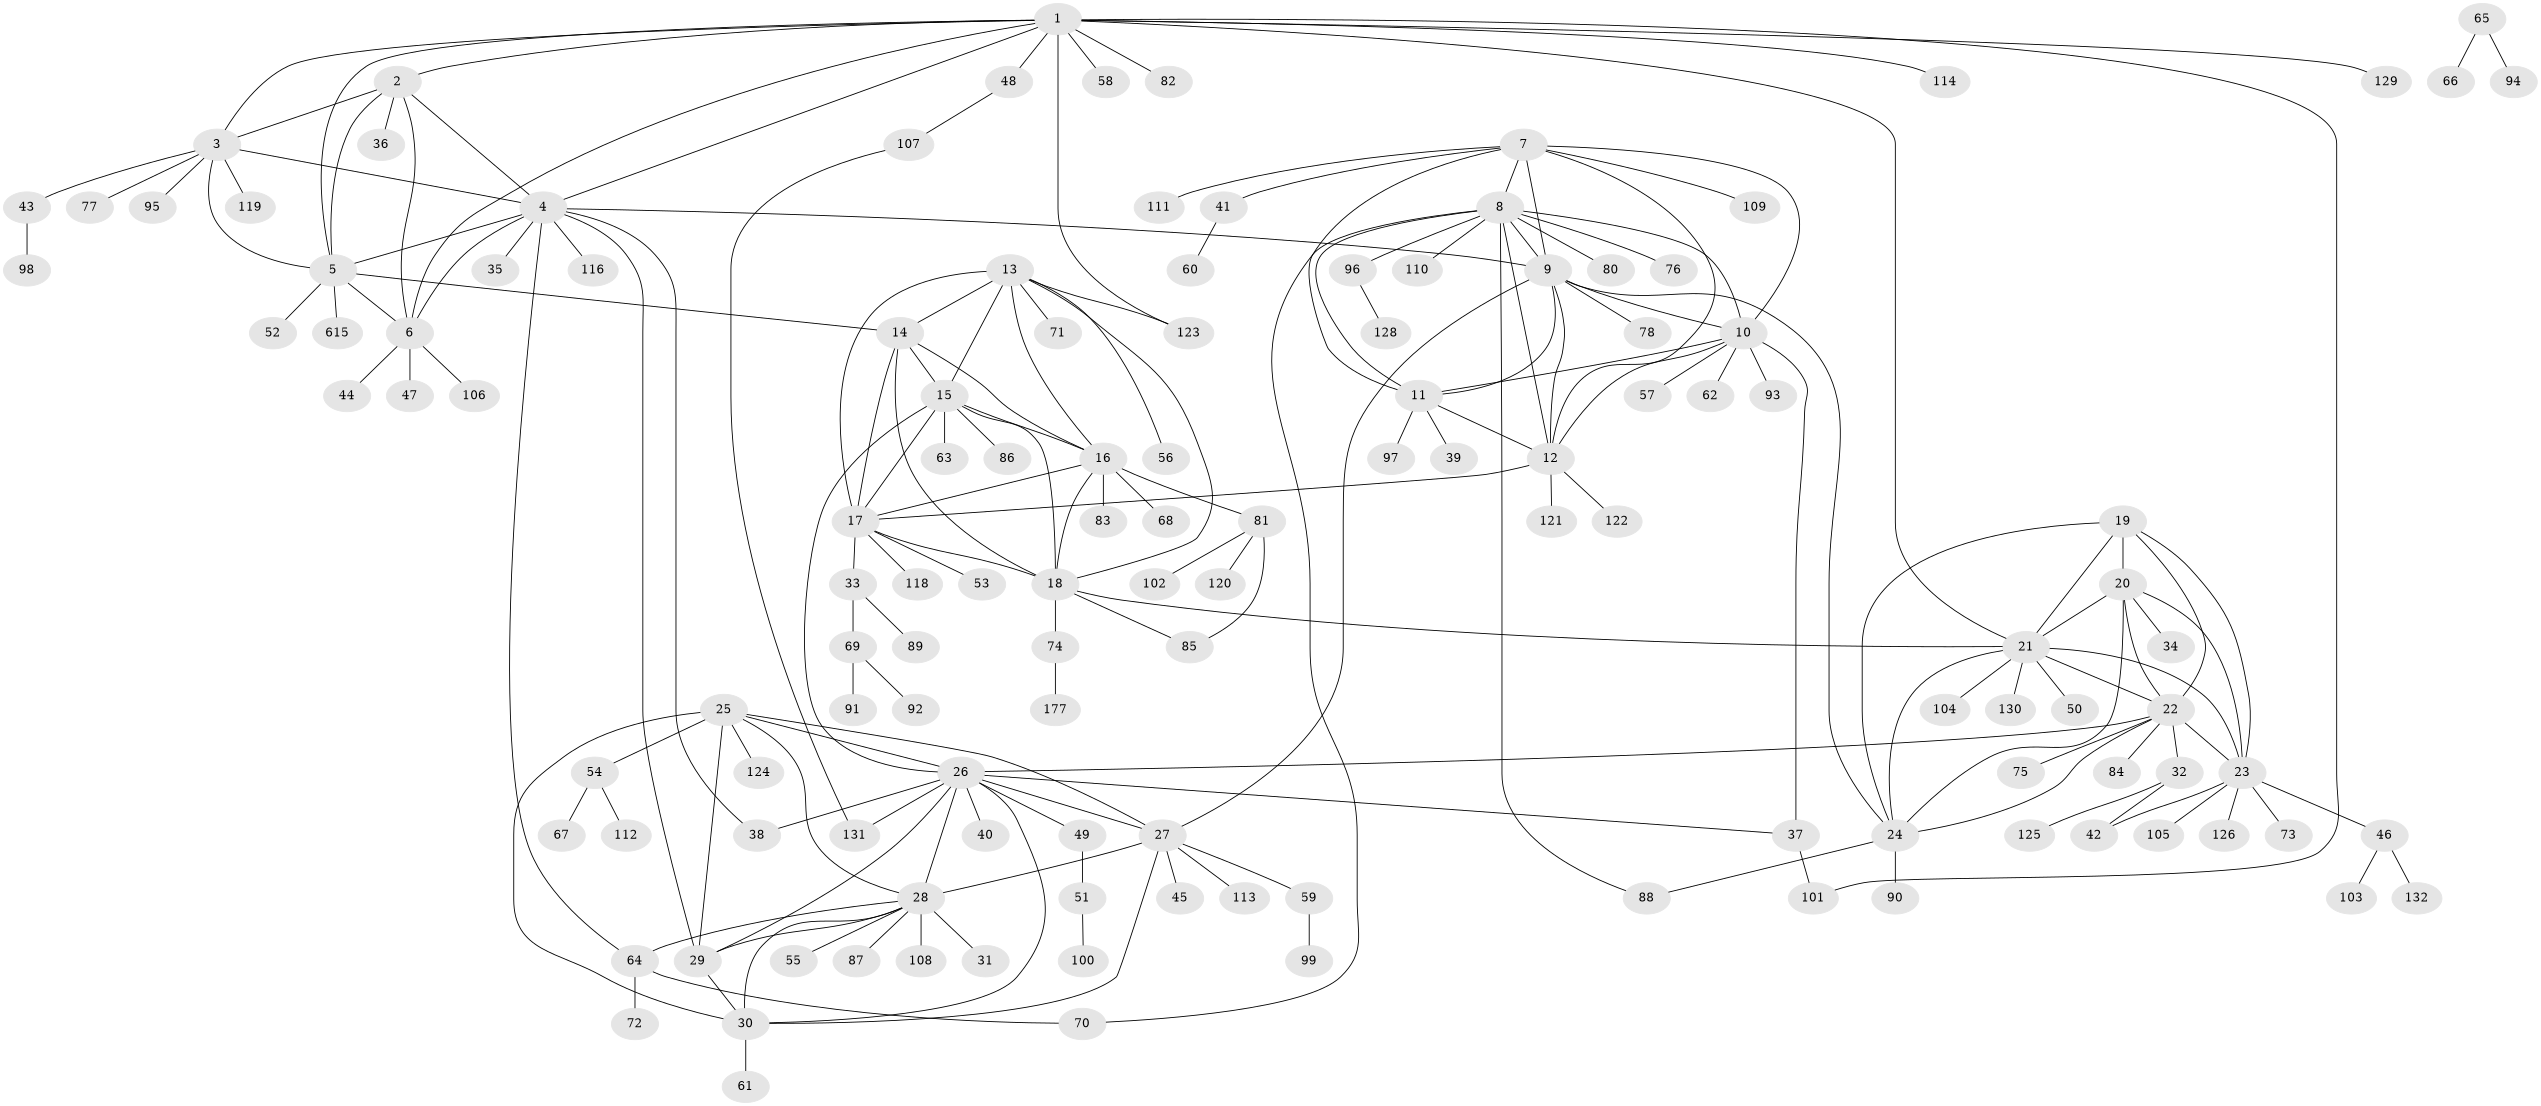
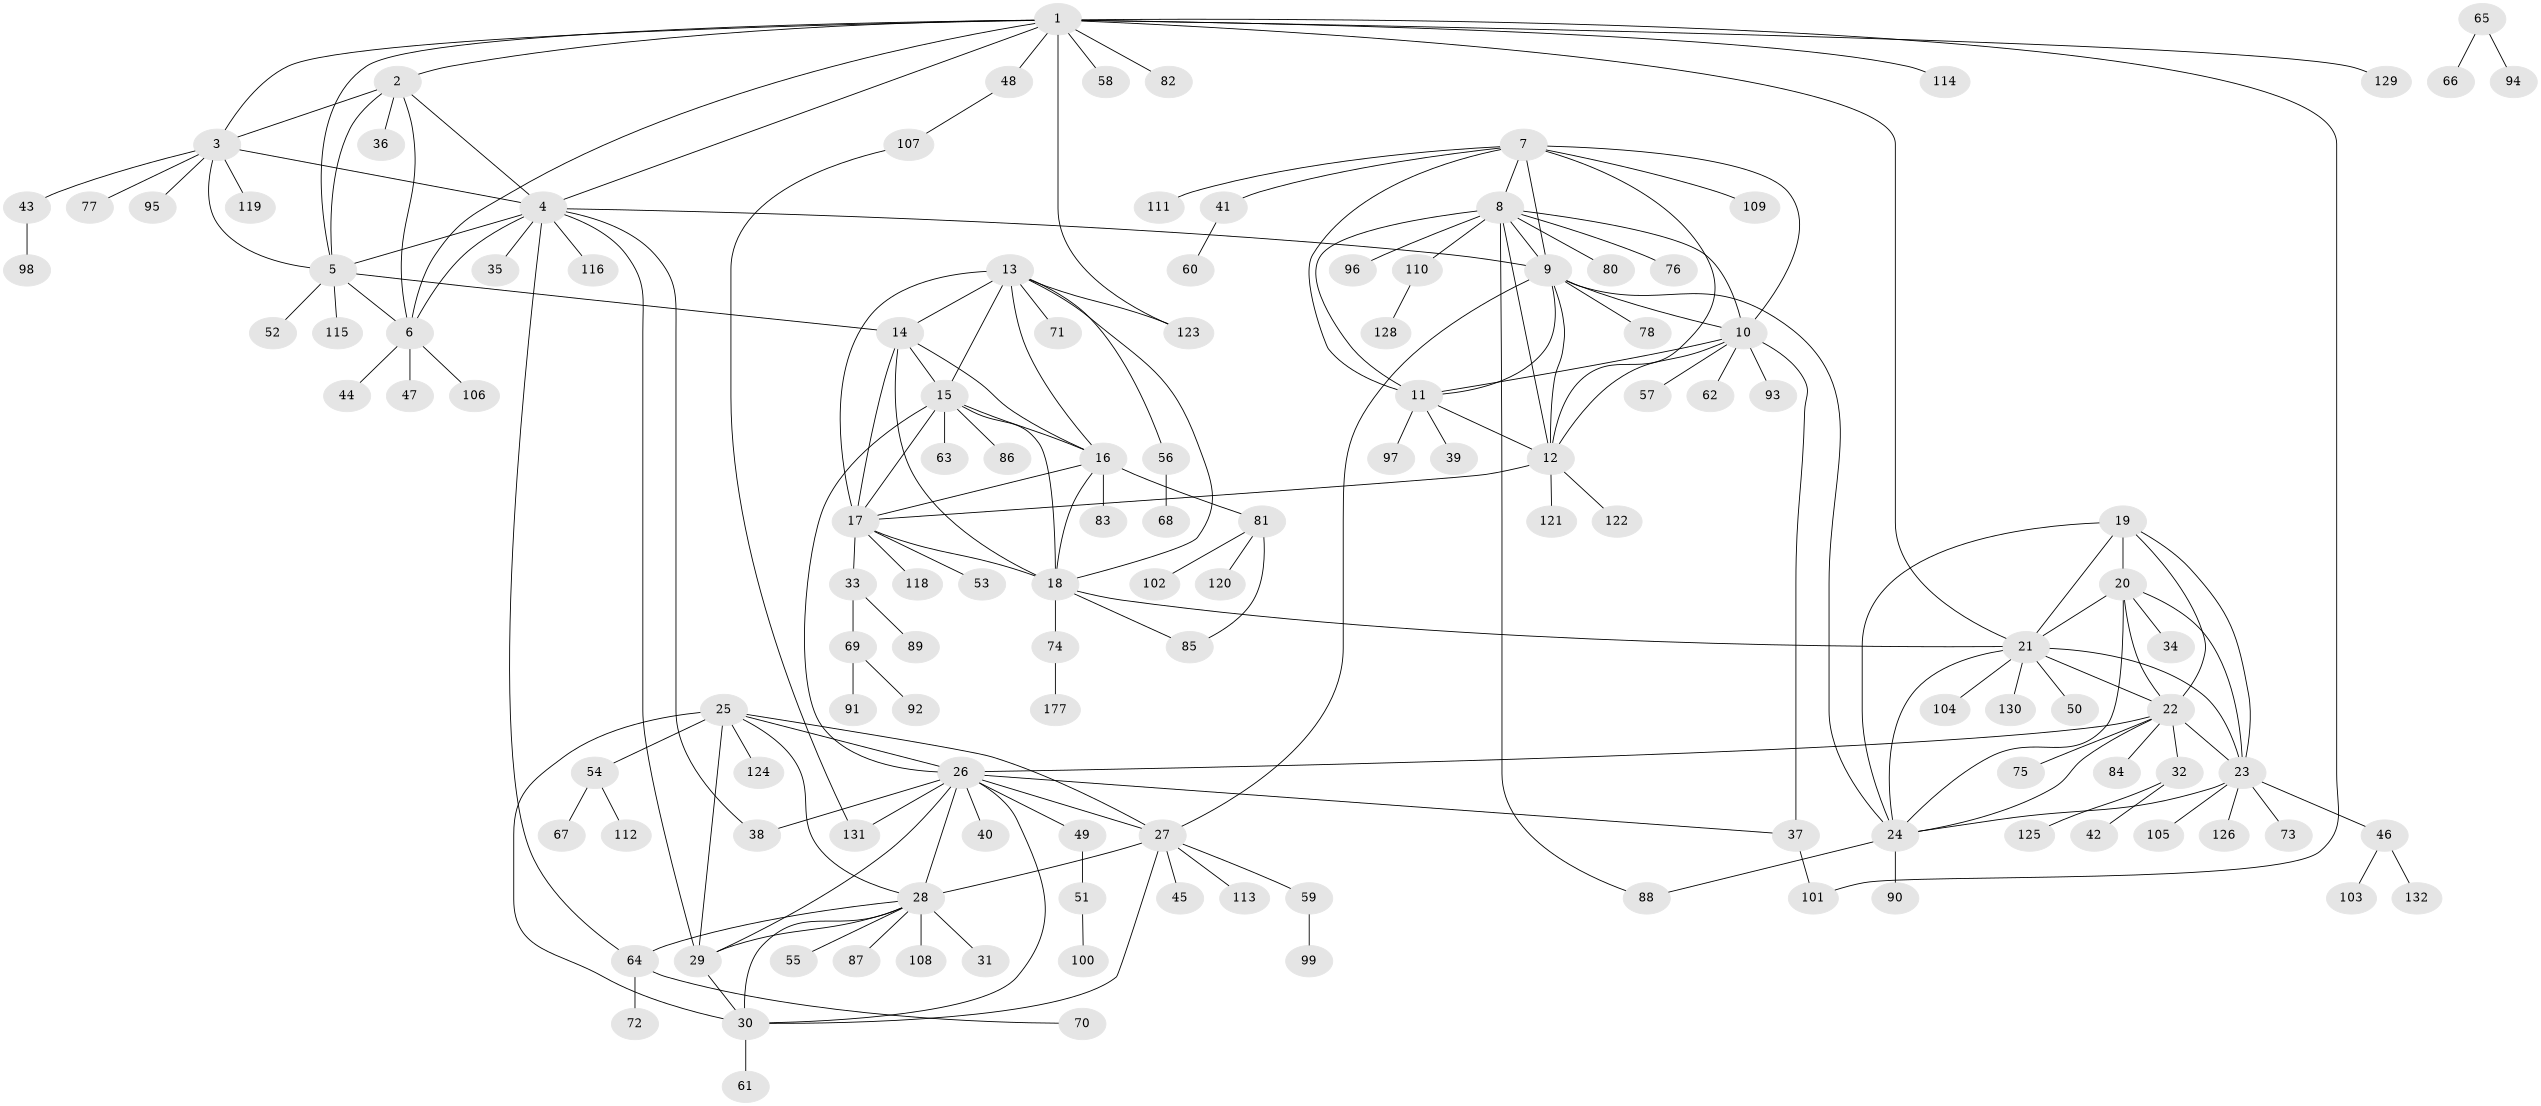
edge "96" -- "128": now "110" -- "128"
node "615": label "615" -> "115"
edge "16" -- "68": now "56" -- "68"
edge "8" -- "70": removed
edge "23" -- "42": now "23" -- "24"
